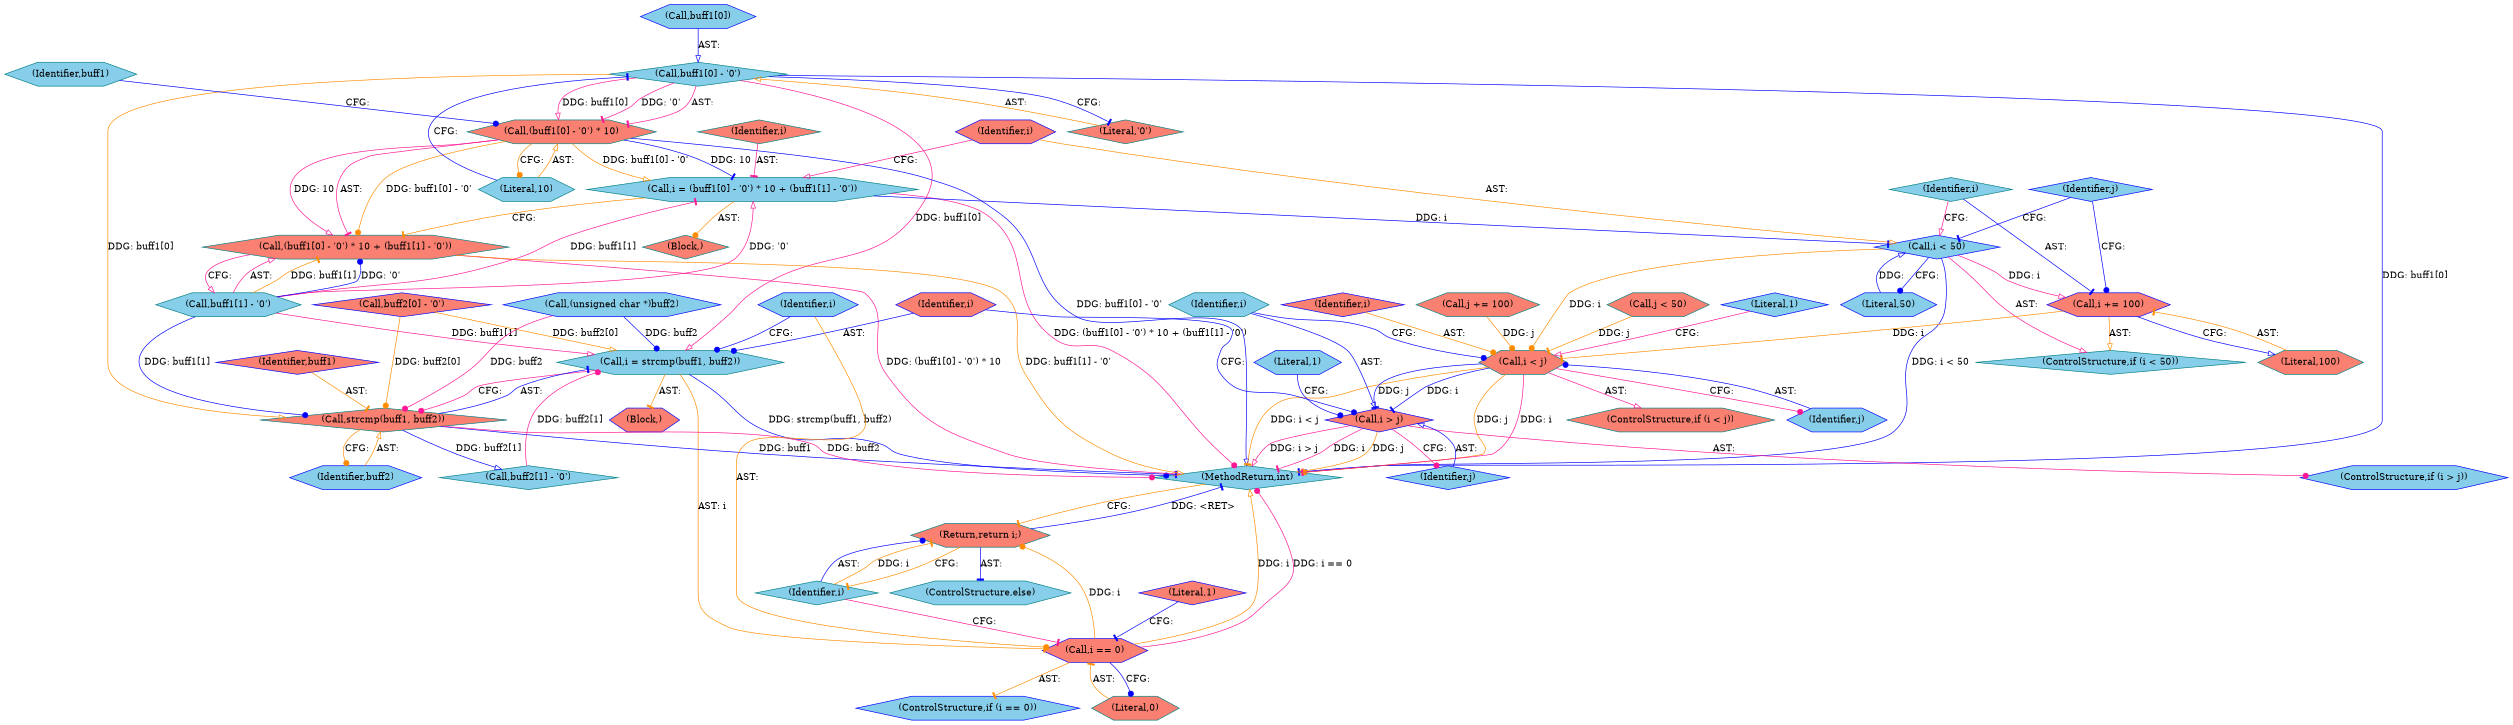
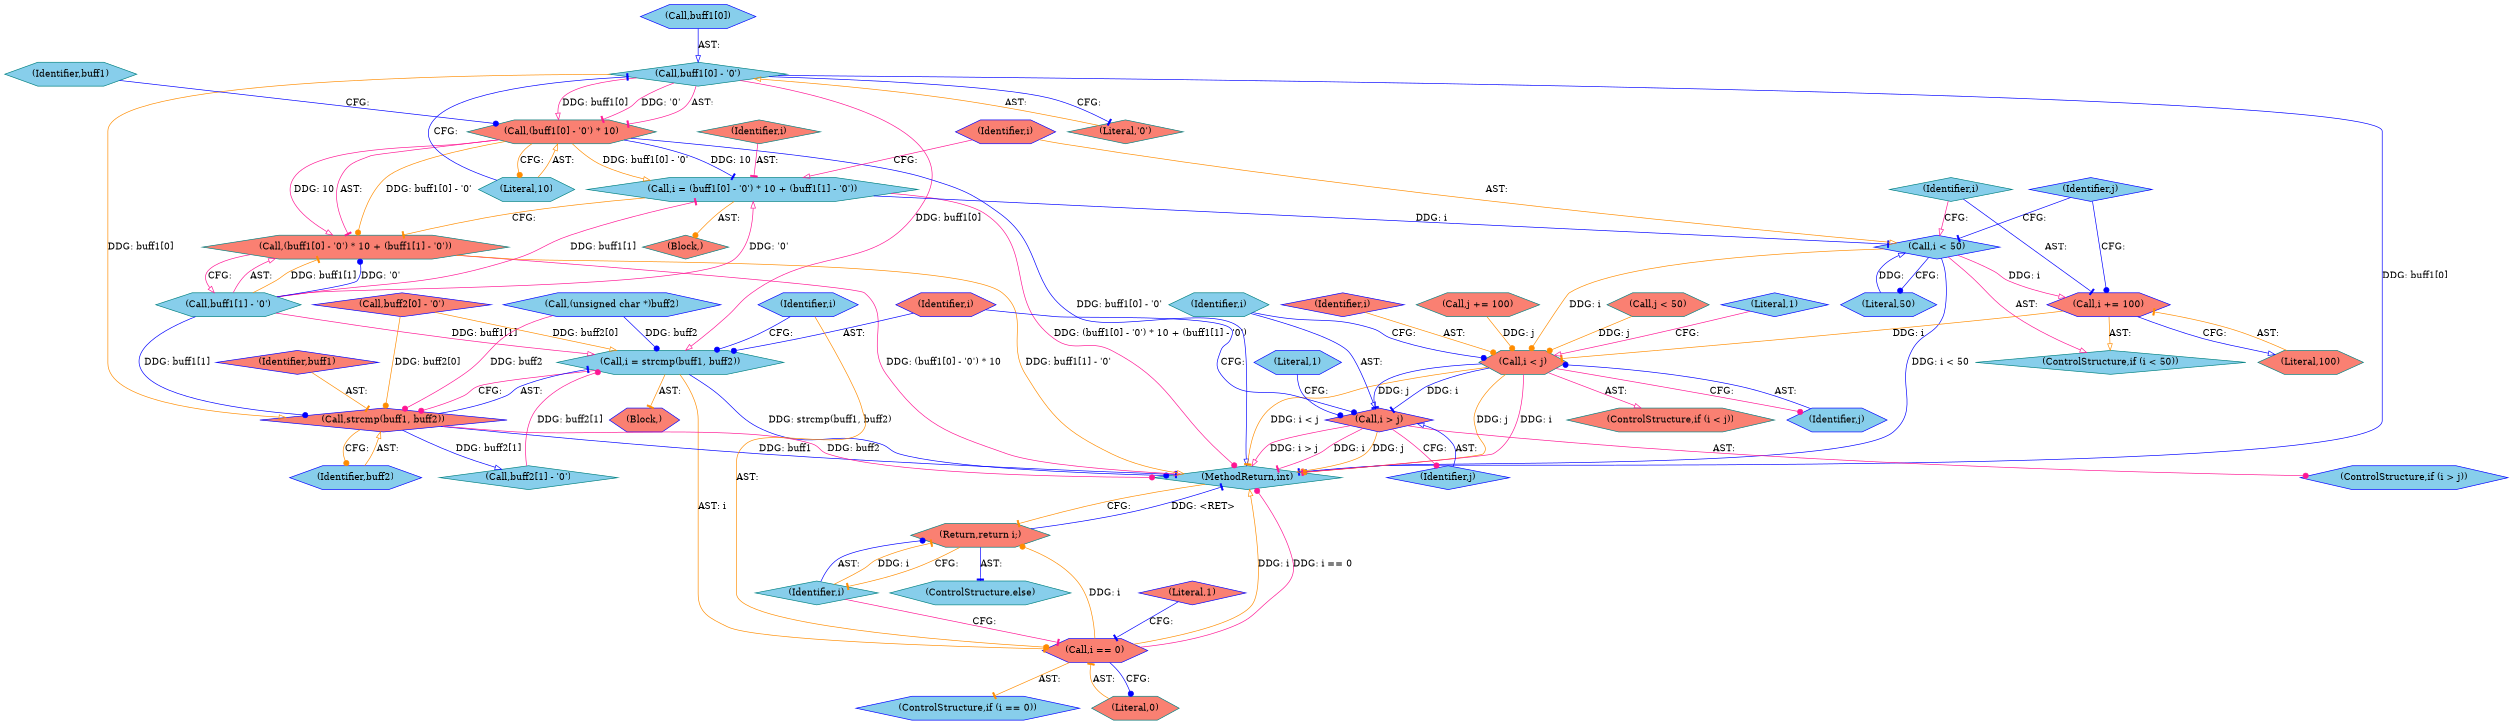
edge "(Call,j < 50)" -> "(Call,i < j)": arrowhead tee -> dot
node "(Call,strcmp(buff1, buff2))": color teal -> blue
